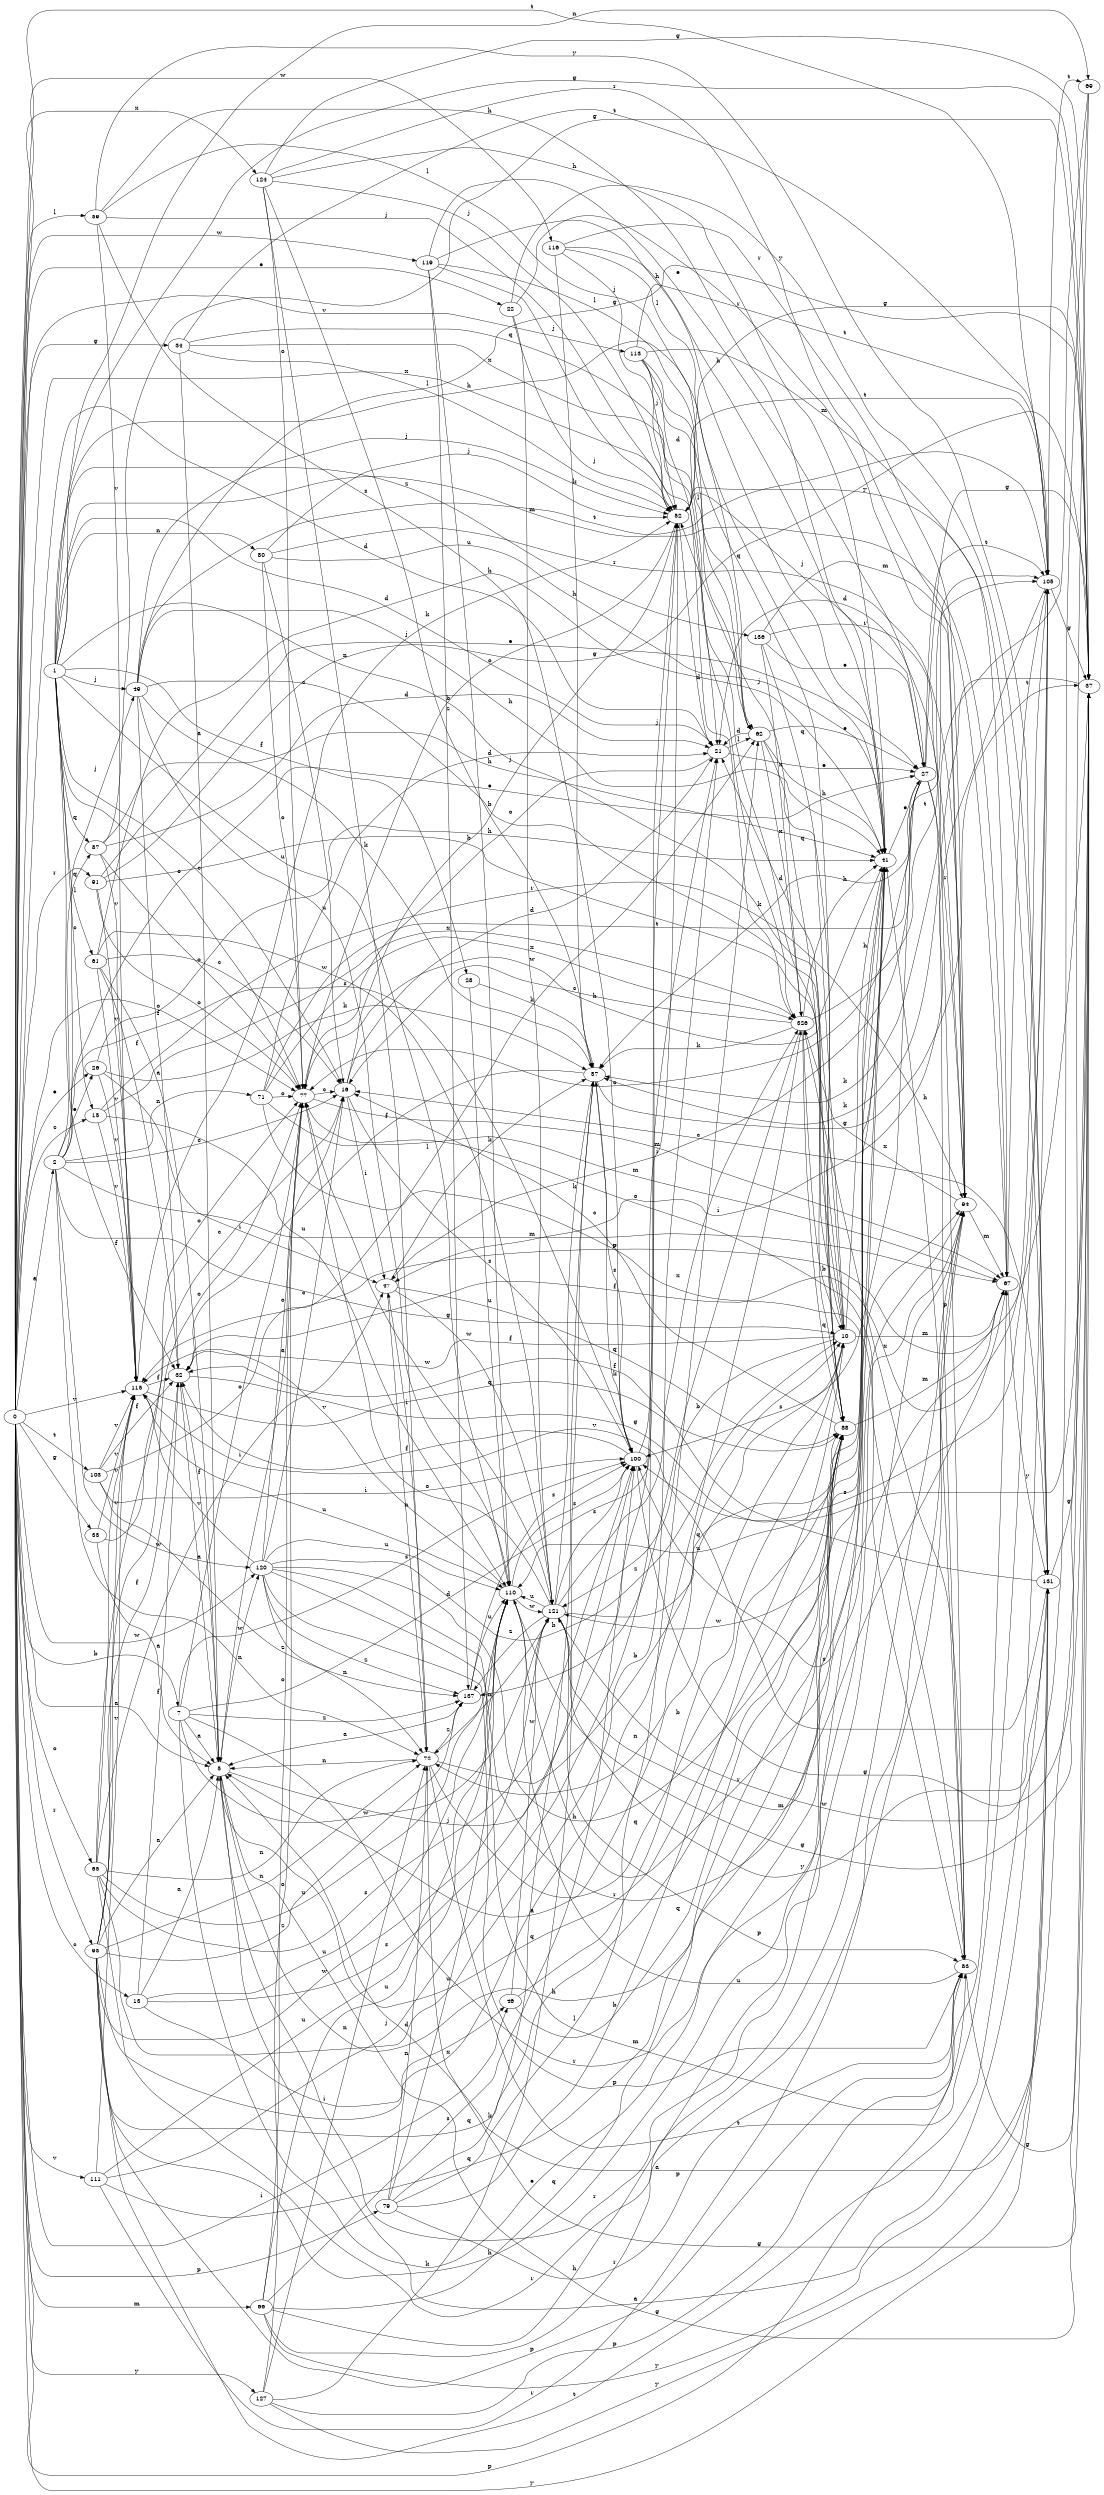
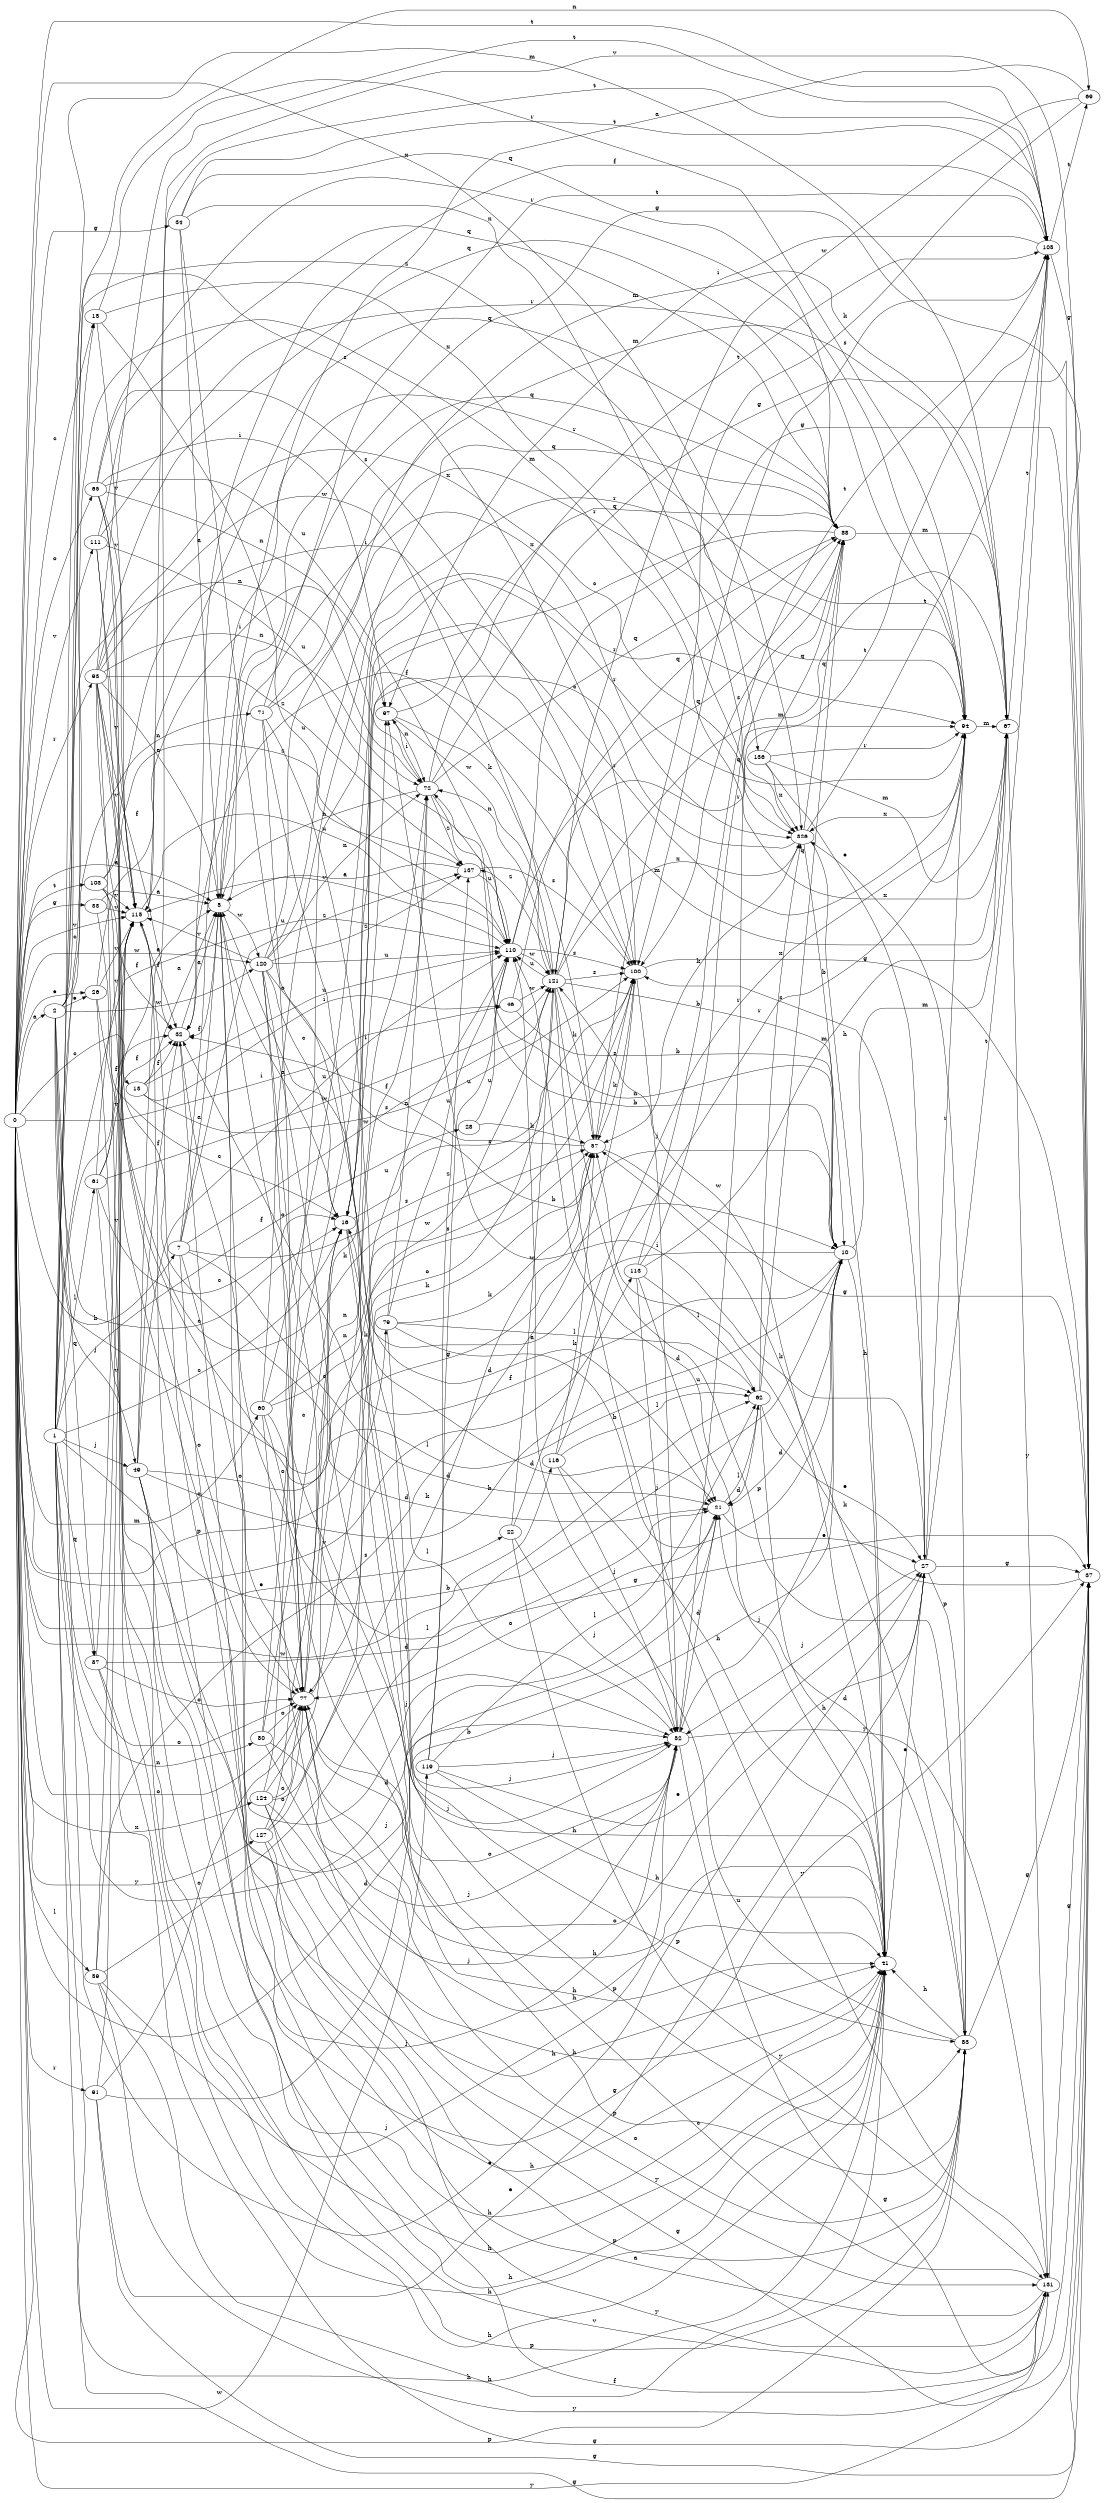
edge "27" -> "57": now "83" -> "57"
node "47": label "47" -> "97"
edge "326" -> "137": removed, label "z"
edge "10" -> "121": reversed
edge "67" -> "100": now "88" -> "100"
edge "7" -> "41": label "e" -> "h"
node "66": label "66" -> "60"
